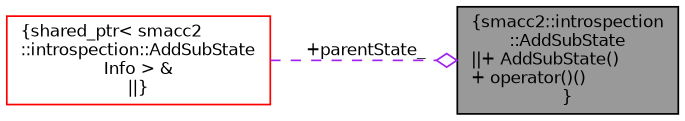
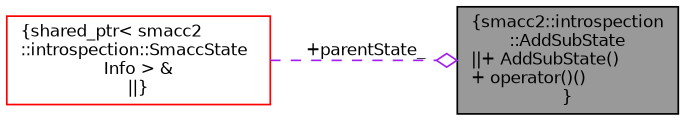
node "{shared_ptr< smacc2 ::introspection::AddSubState Info > & ||}": label "{shared_ptr< smacc2 ::introspection::AddSubState Info > & ||}" -> "{shared_ptr< smacc2 ::introspection::SmaccState Info > & ||}"
